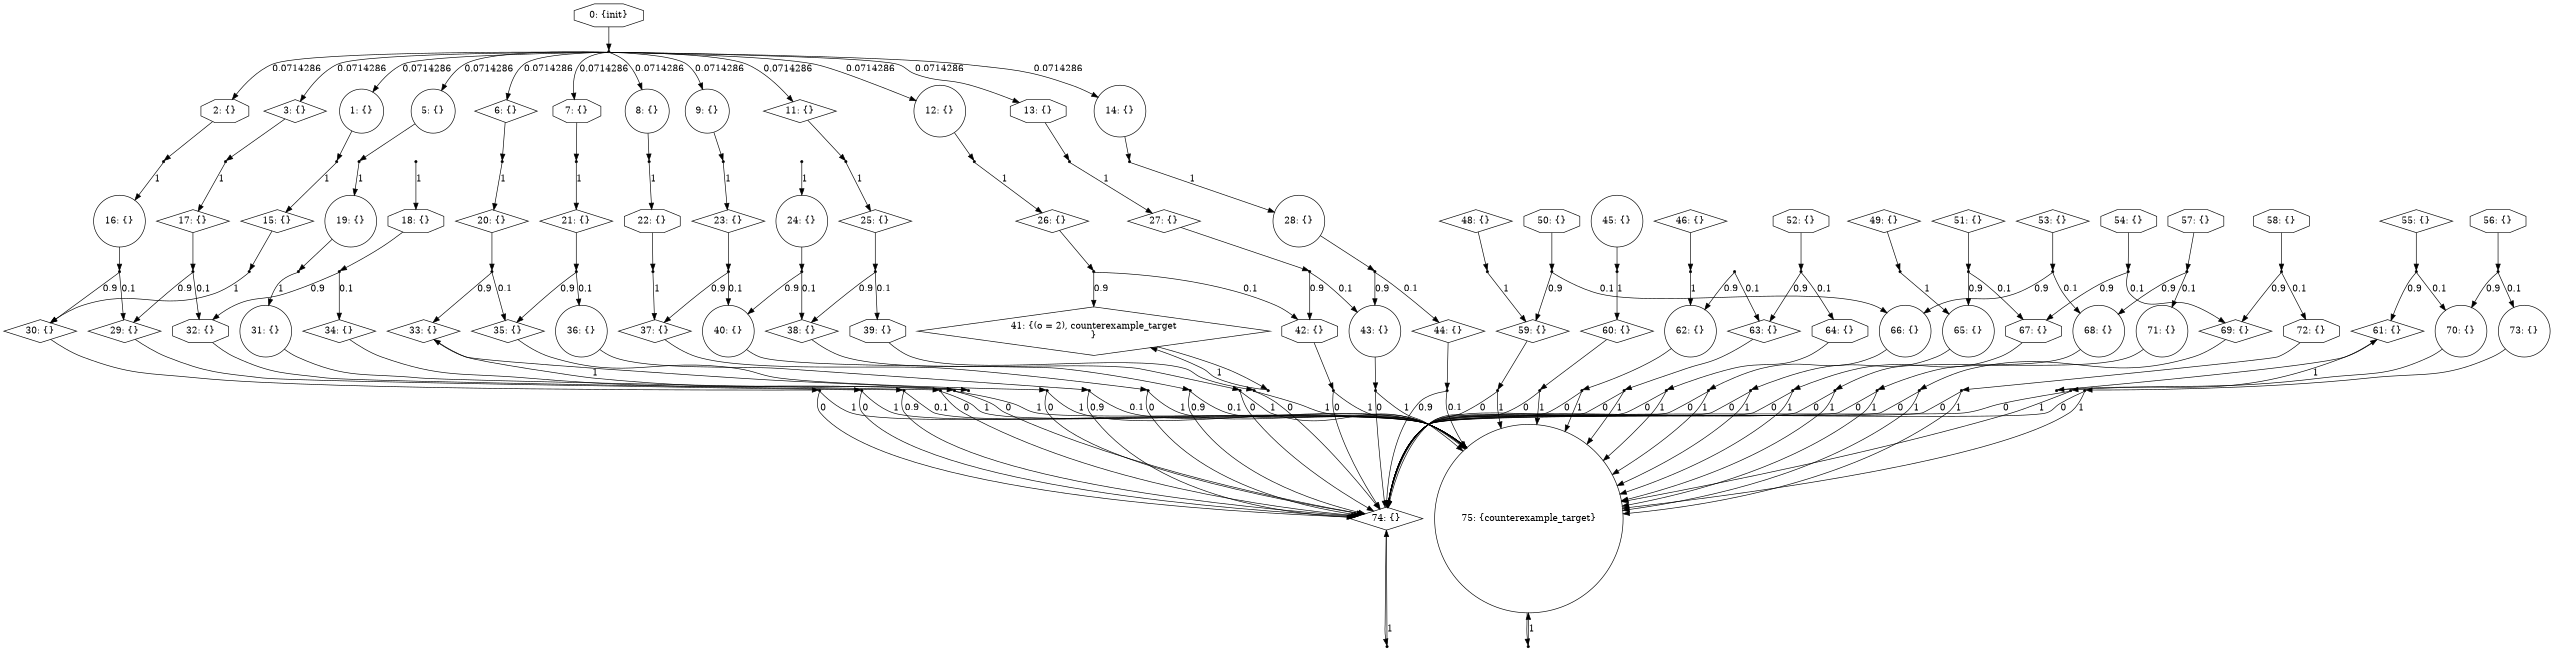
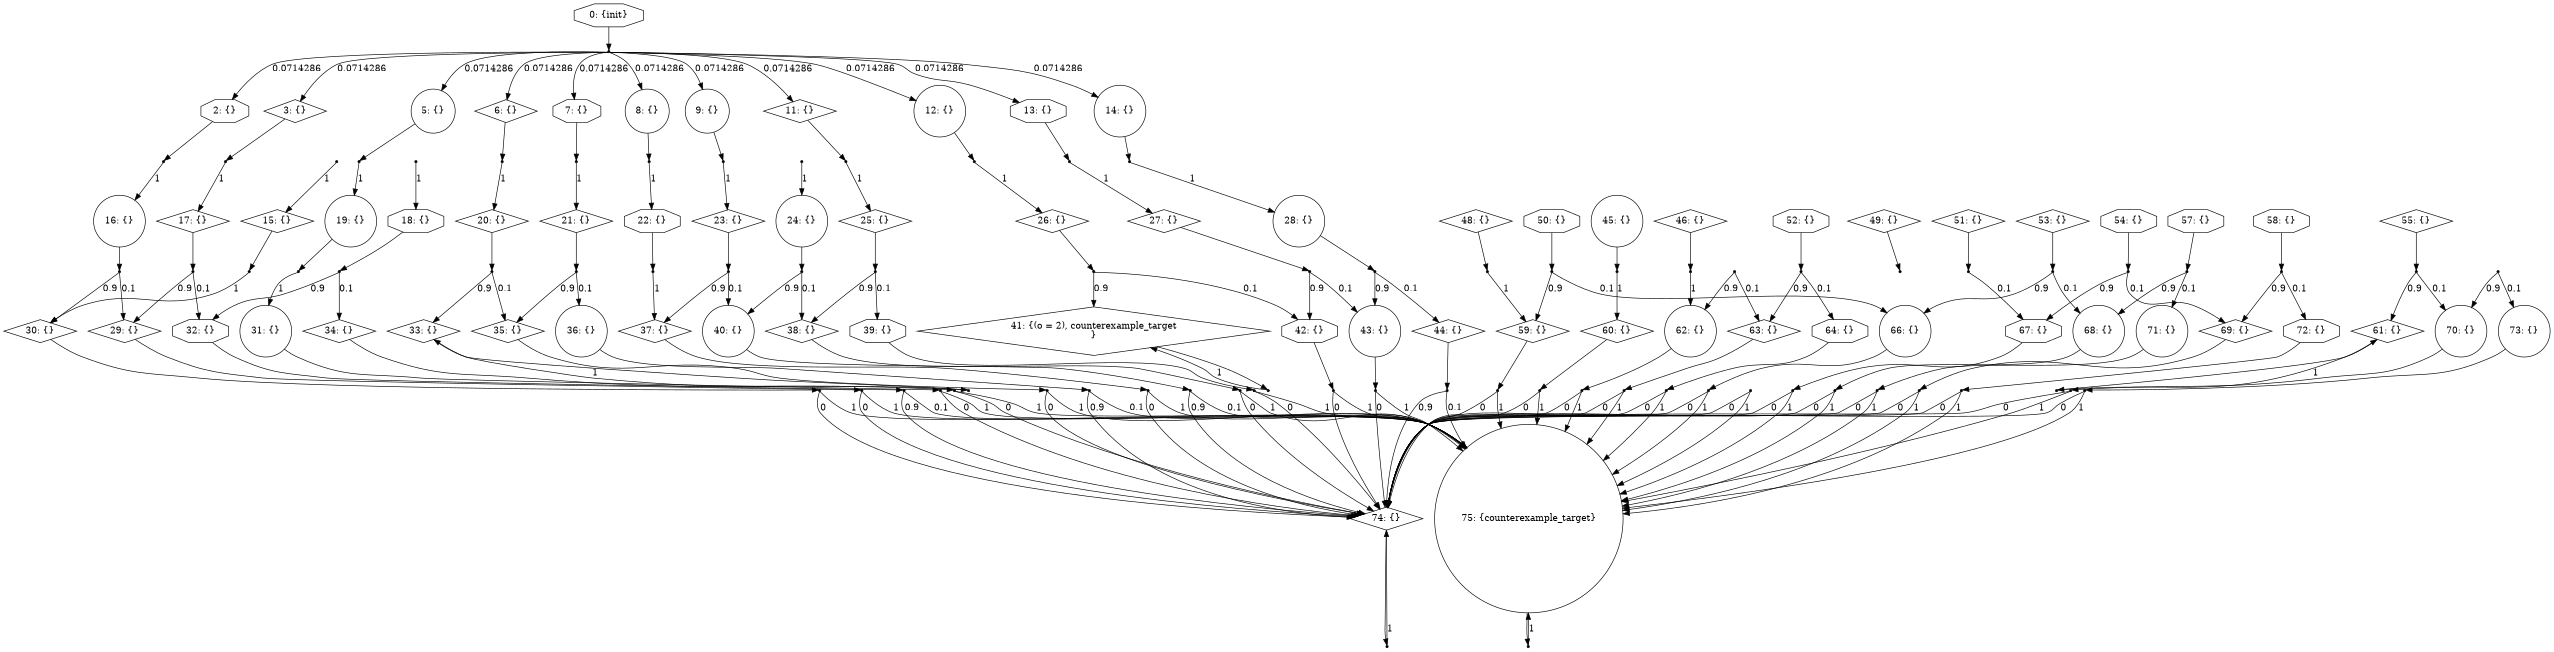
node "1: {}": removed
node "56: {}": removed
node "65: {}": removed
